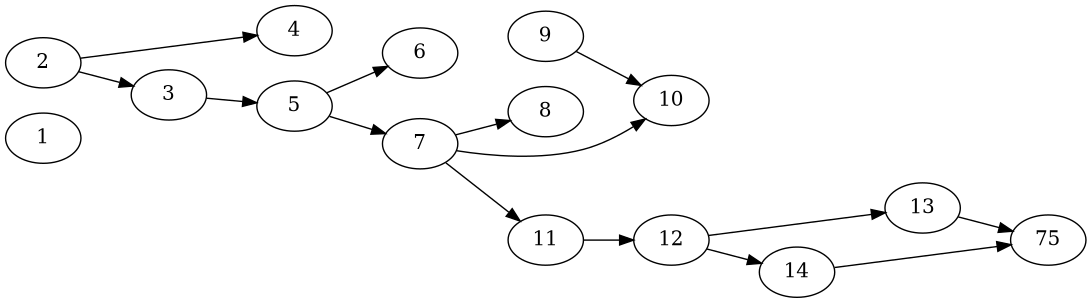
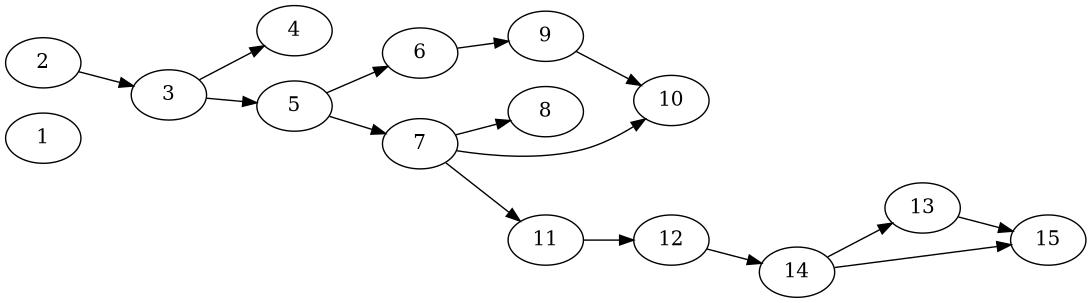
edge "6" -> "9": added
edge "2" -> "4": now "3" -> "4"
edge "12" -> "13": now "14" -> "13"
node "75": label "75" -> "15"
